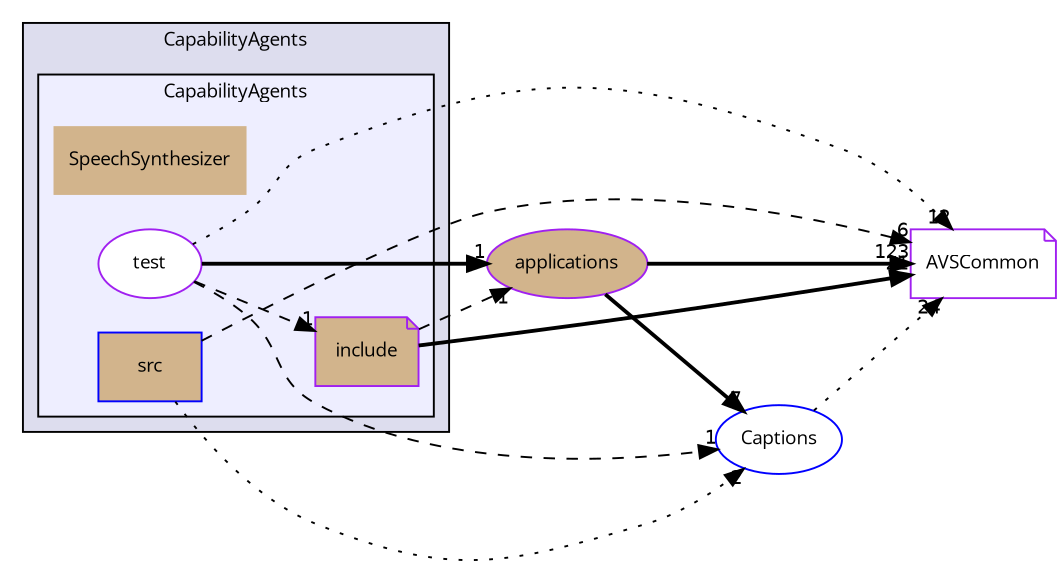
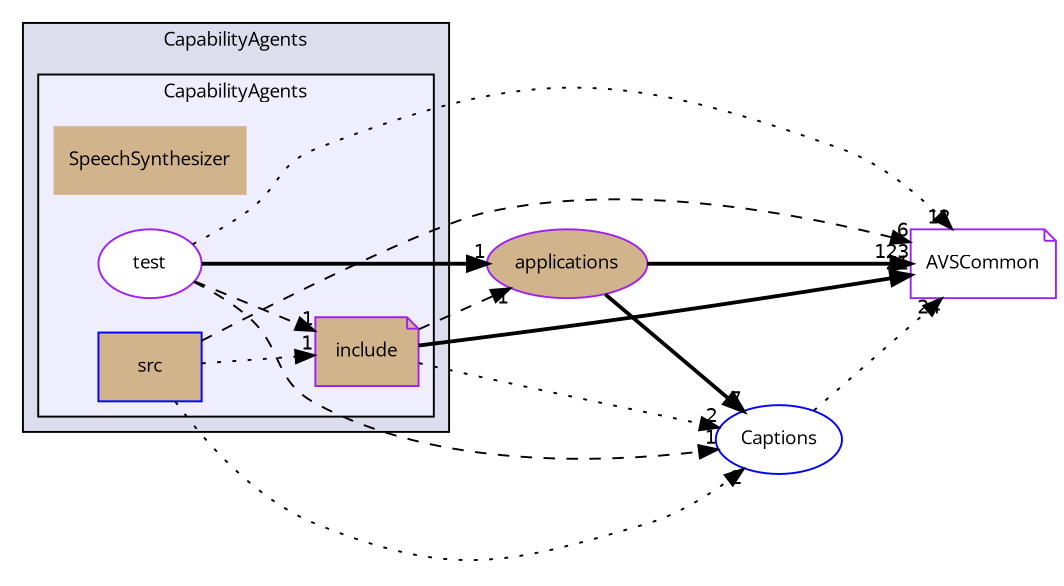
edge "src" -> "include": added
edge "include" -> "Captions": added
